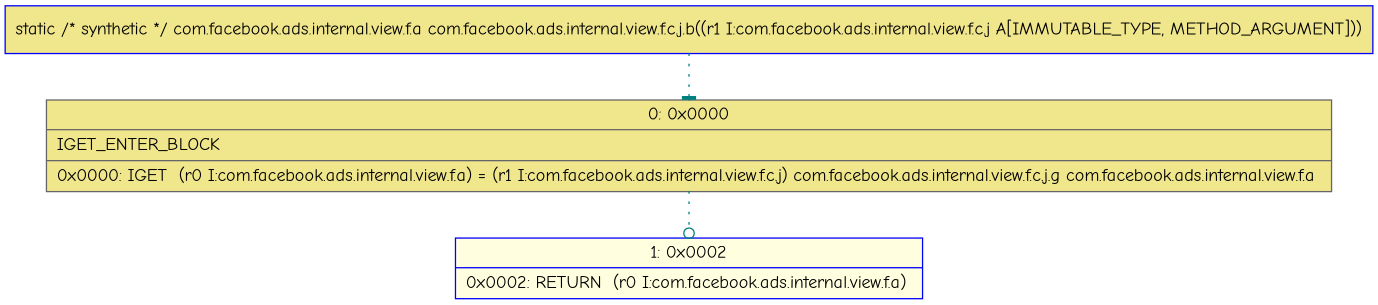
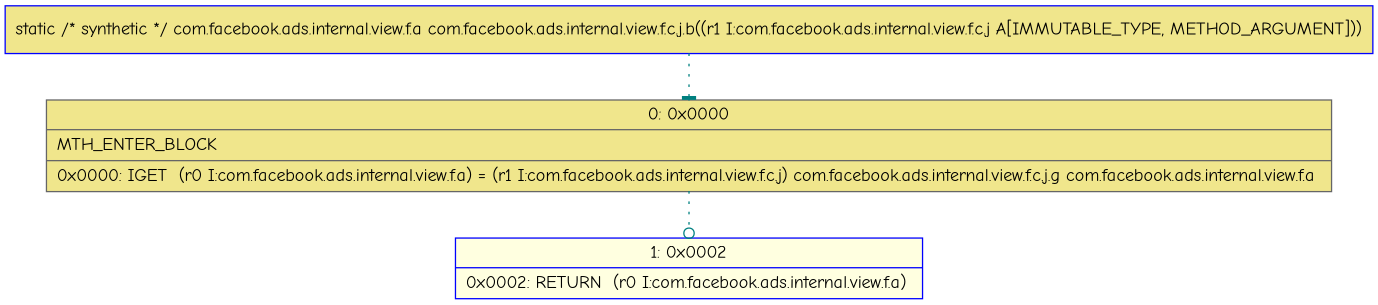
node "0: 0x0000": text "IGET_ENTER_BLOCK" -> "MTH_ENTER_BLOCK"
